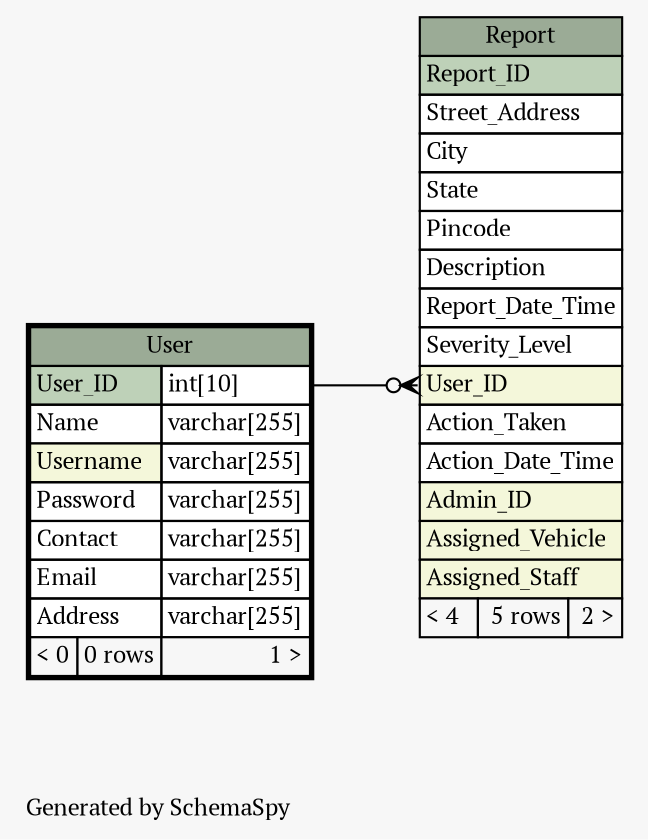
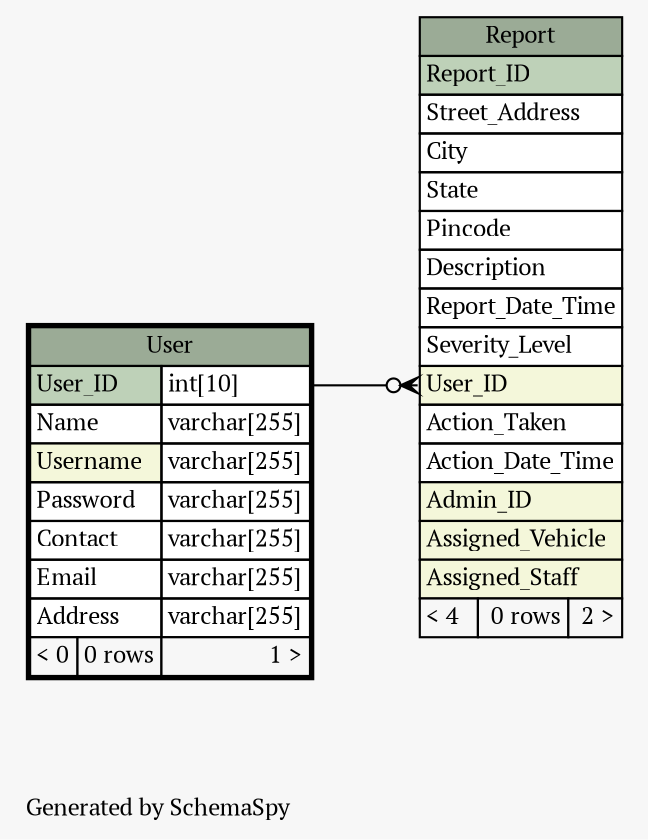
node "Report": text "5 rows" -> "0 rows"
